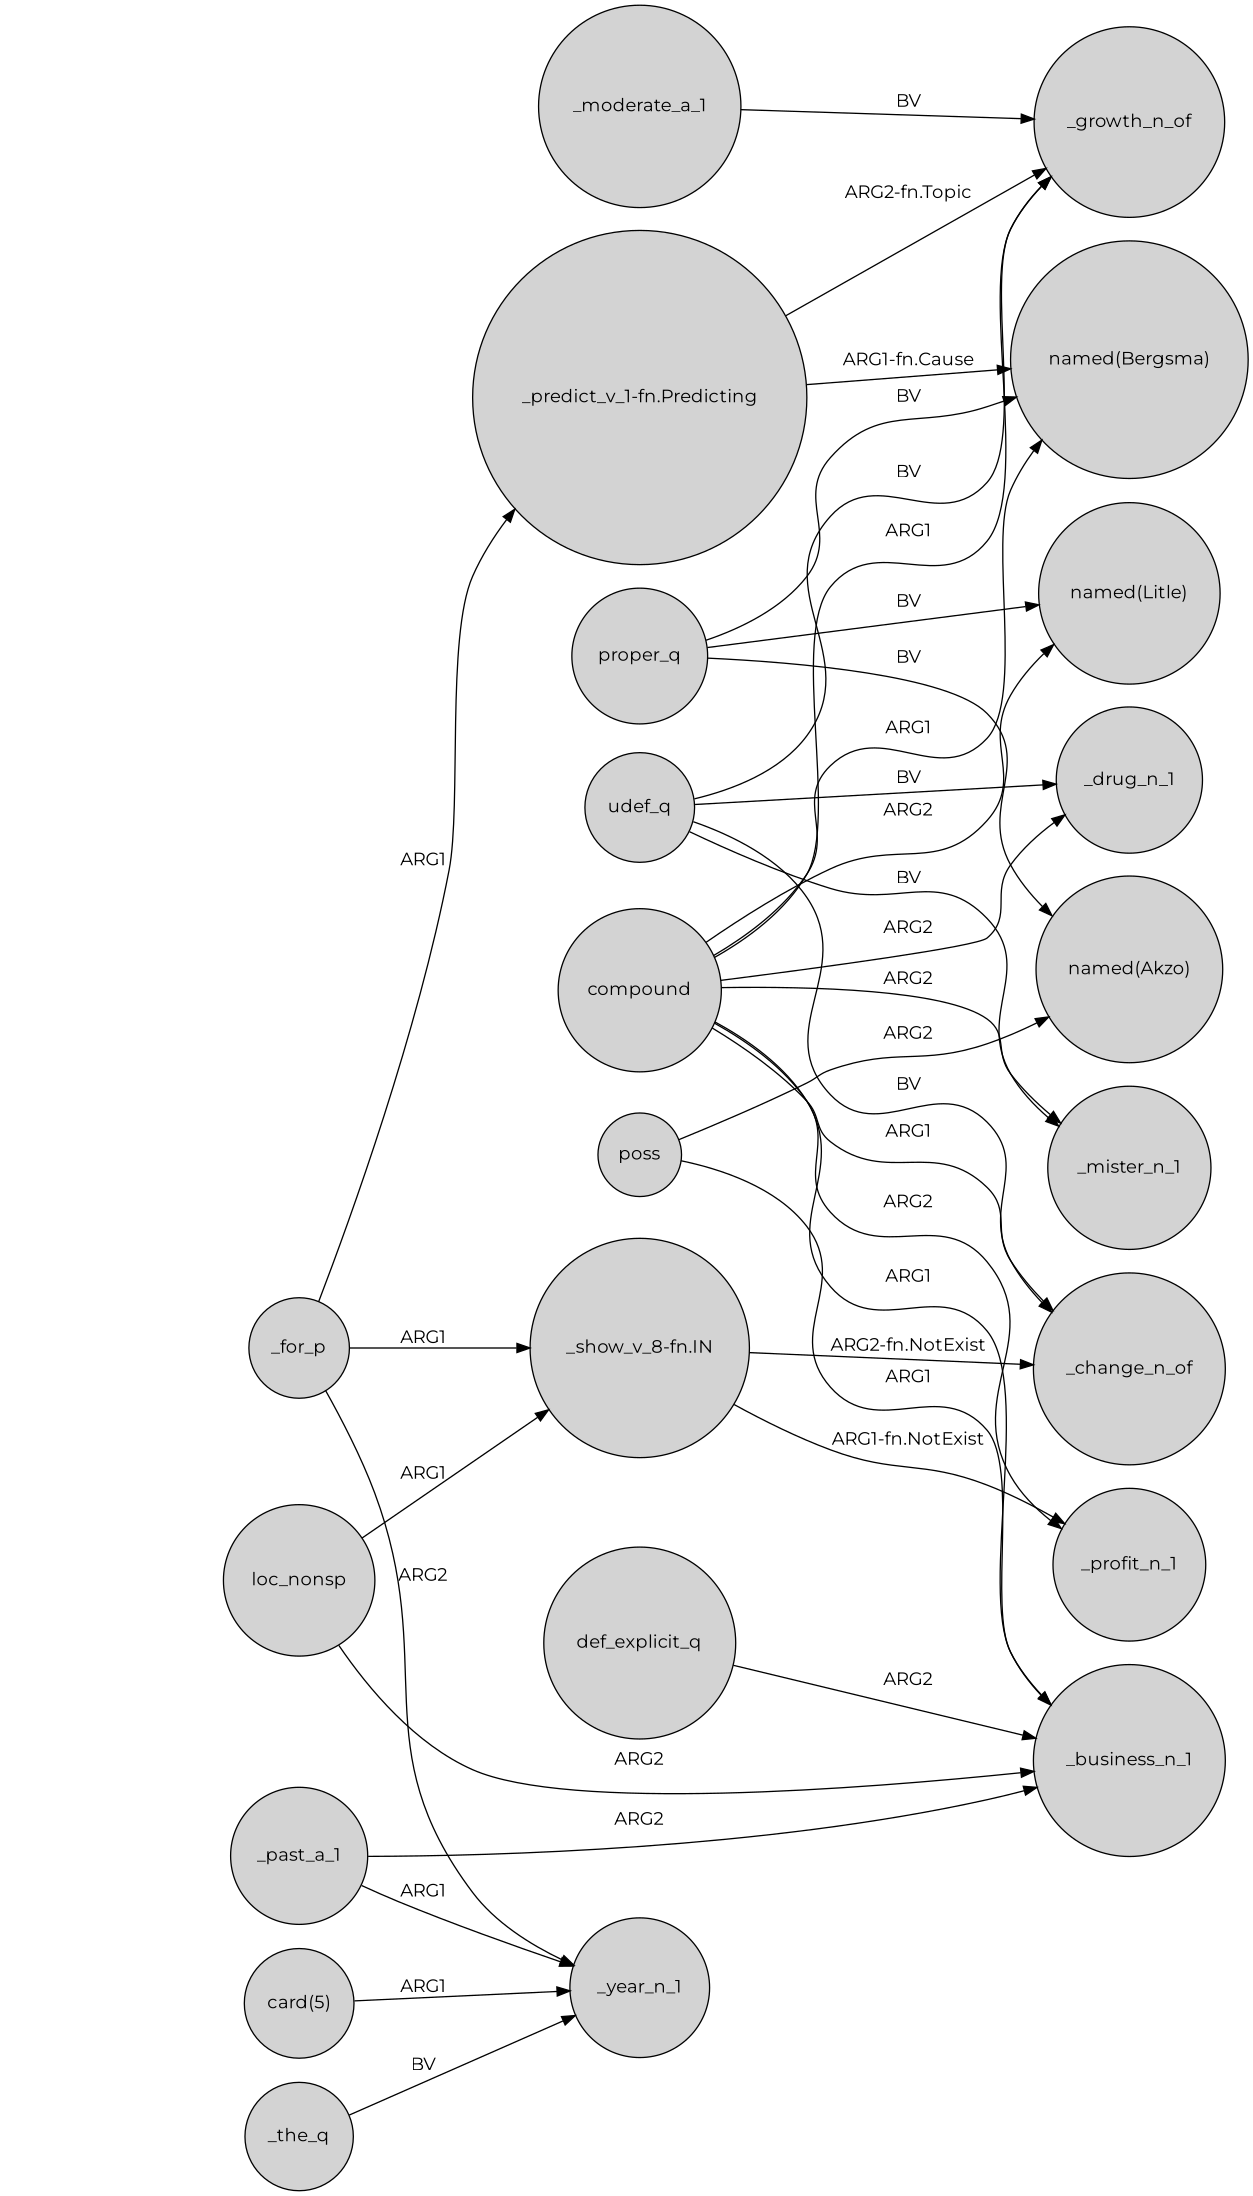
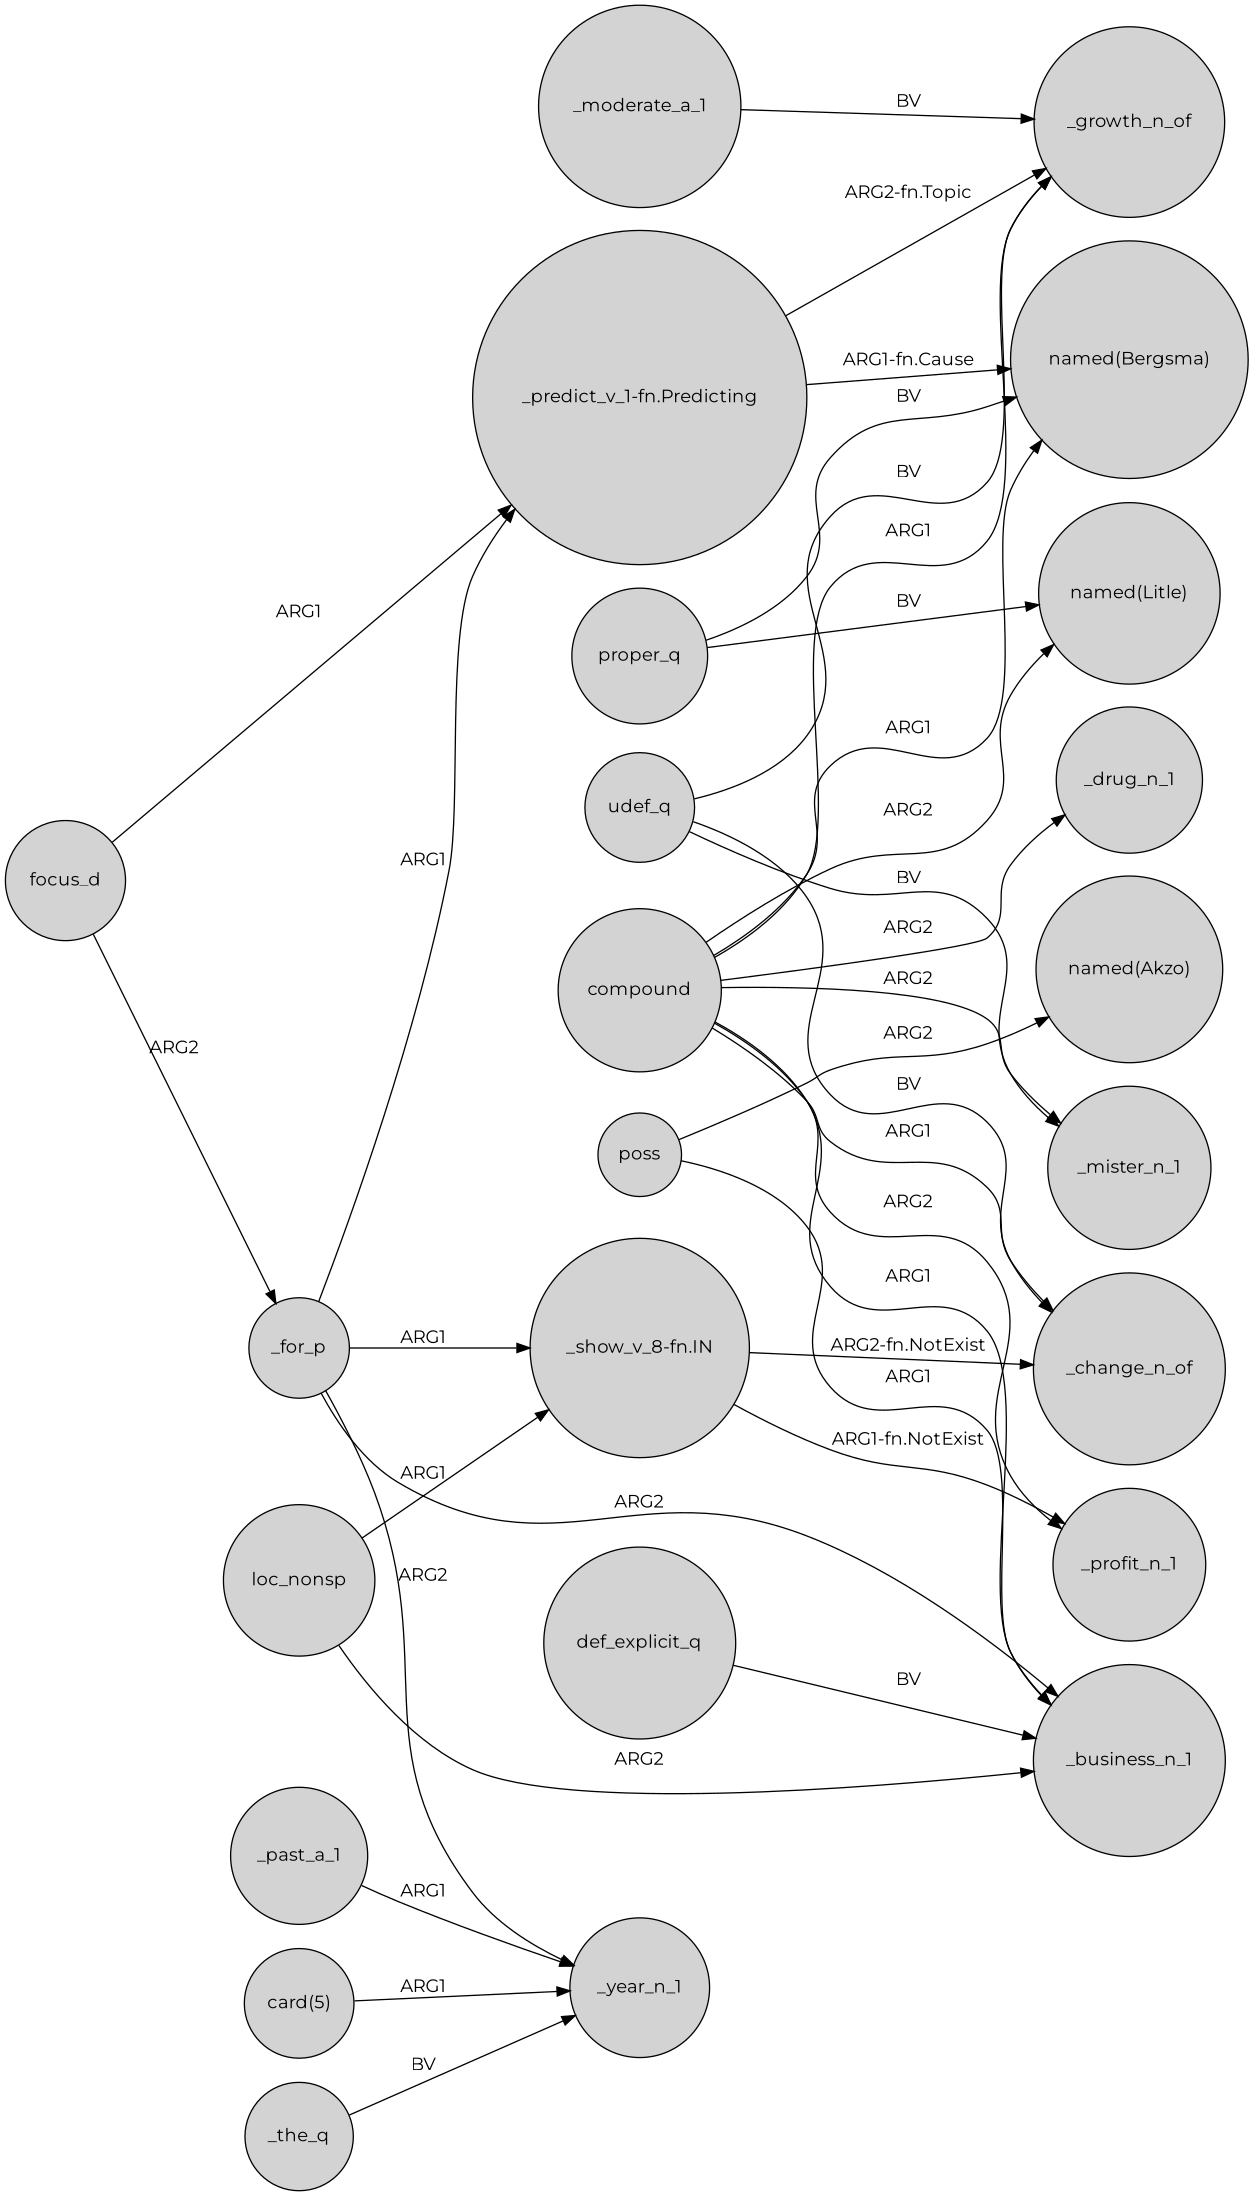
edge "proper_q" -> "named(Akzo)": removed, label "BV"
edge "udef_q" -> "_drug_n_1": removed, label "BV"
node "focus_d": added
edge "def_explicit_q" -> "_business_n_1": label "ARG2" -> "BV"
edge "_past_a_1" -> "_business_n_1": now "_for_p" -> "_business_n_1"
